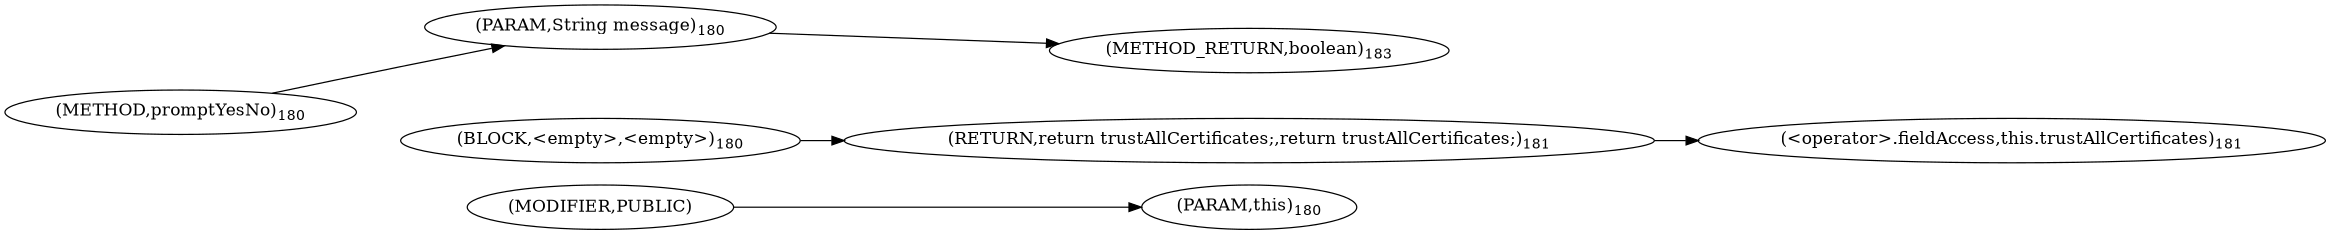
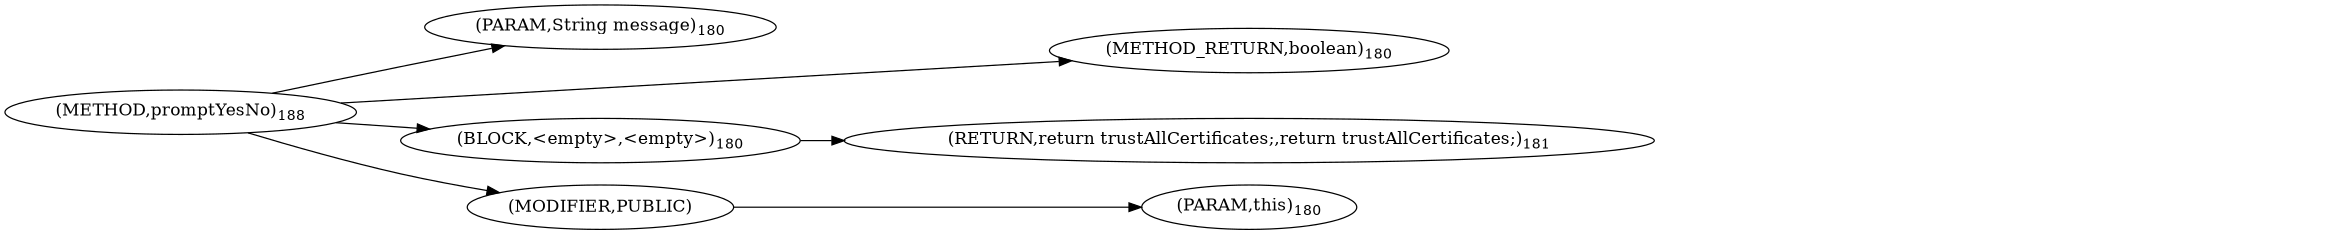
edge "(PARAM,String message)" -> "(METHOD_RETURN,boolean)": now "(METHOD,promptYesNo)" -> "(METHOD_RETURN,boolean)"
node "(METHOD_RETURN,boolean)": text "183" -> "180"
node "(METHOD,promptYesNo)": text "180" -> "188"
edge "(METHOD,promptYesNo)" -> "(BLOCK,<empty>,<empty>)": added
node "(<operator>.fieldAccess,this.trustAllCertificates)": removed
edge "(METHOD,promptYesNo)" -> "(MODIFIER,PUBLIC)": added
